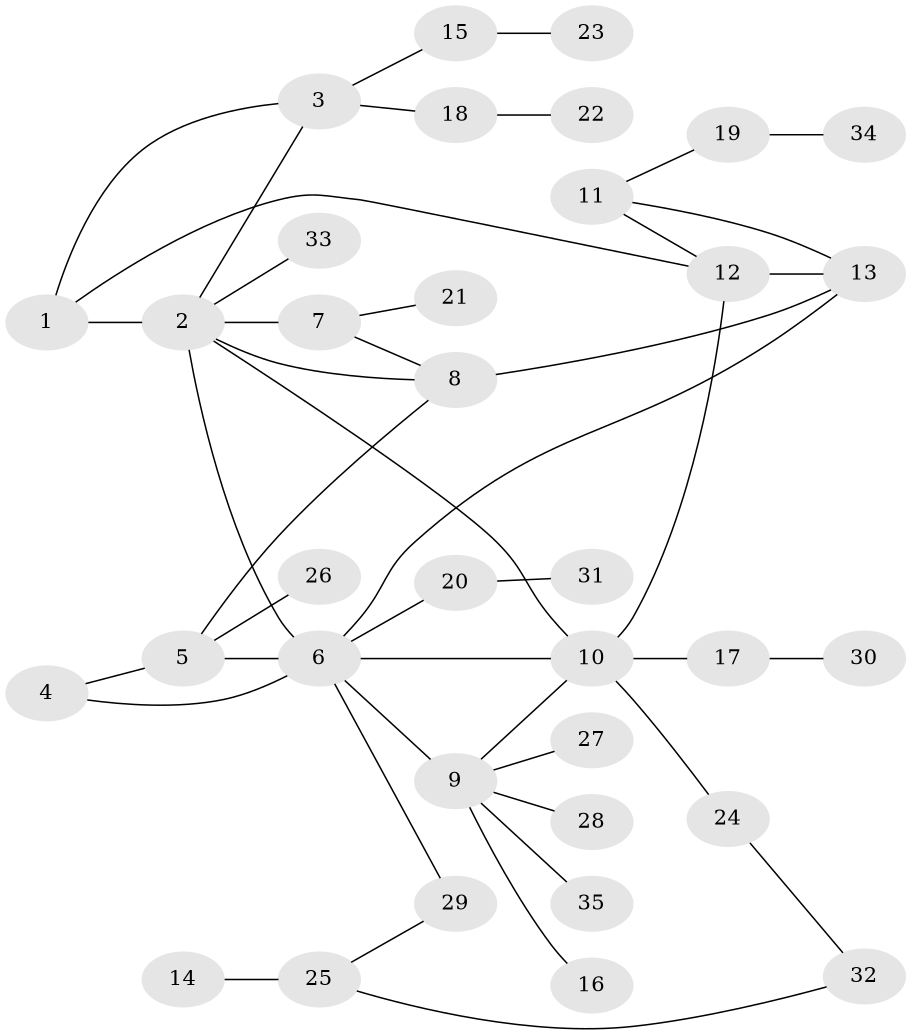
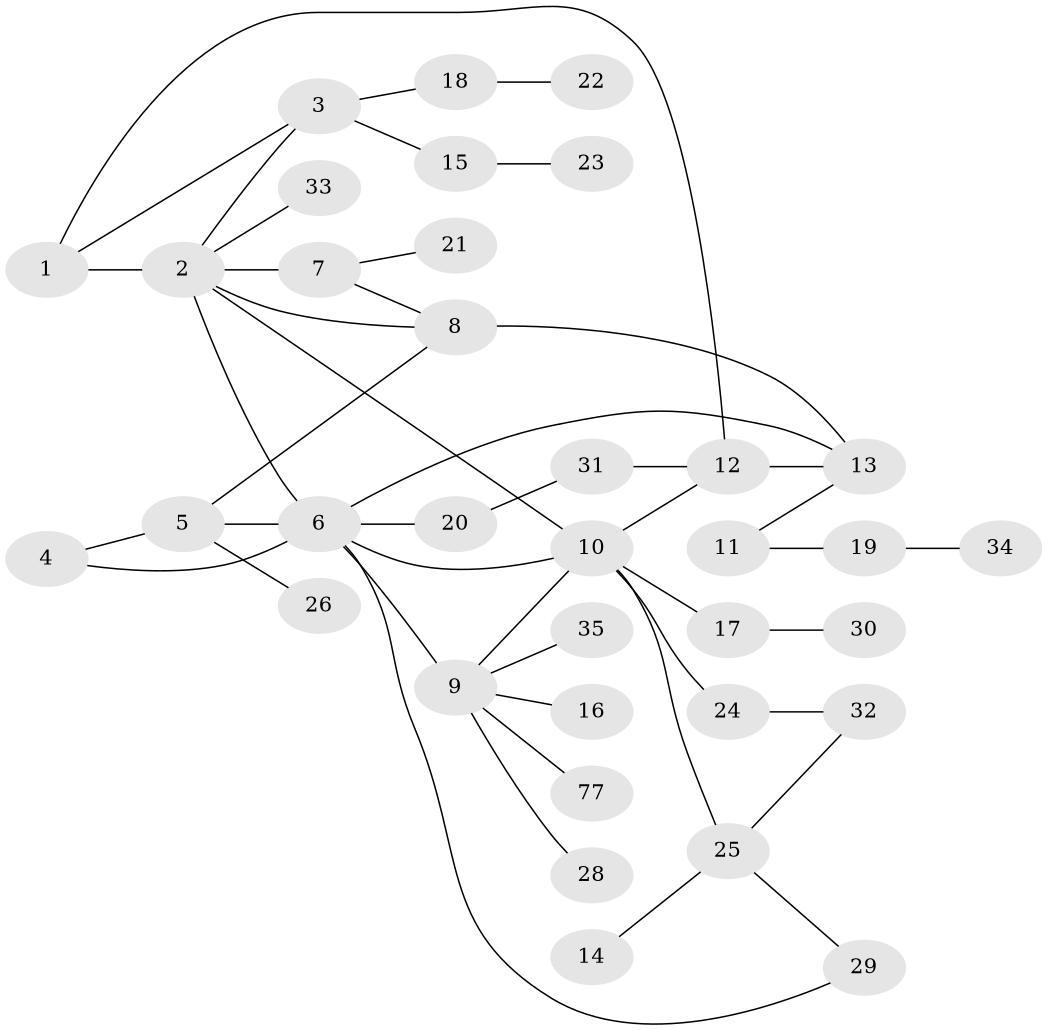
edge "11" -- "12": now "31" -- "12"
edge "10" -- "25": added
node "27": label "27" -> "77"
